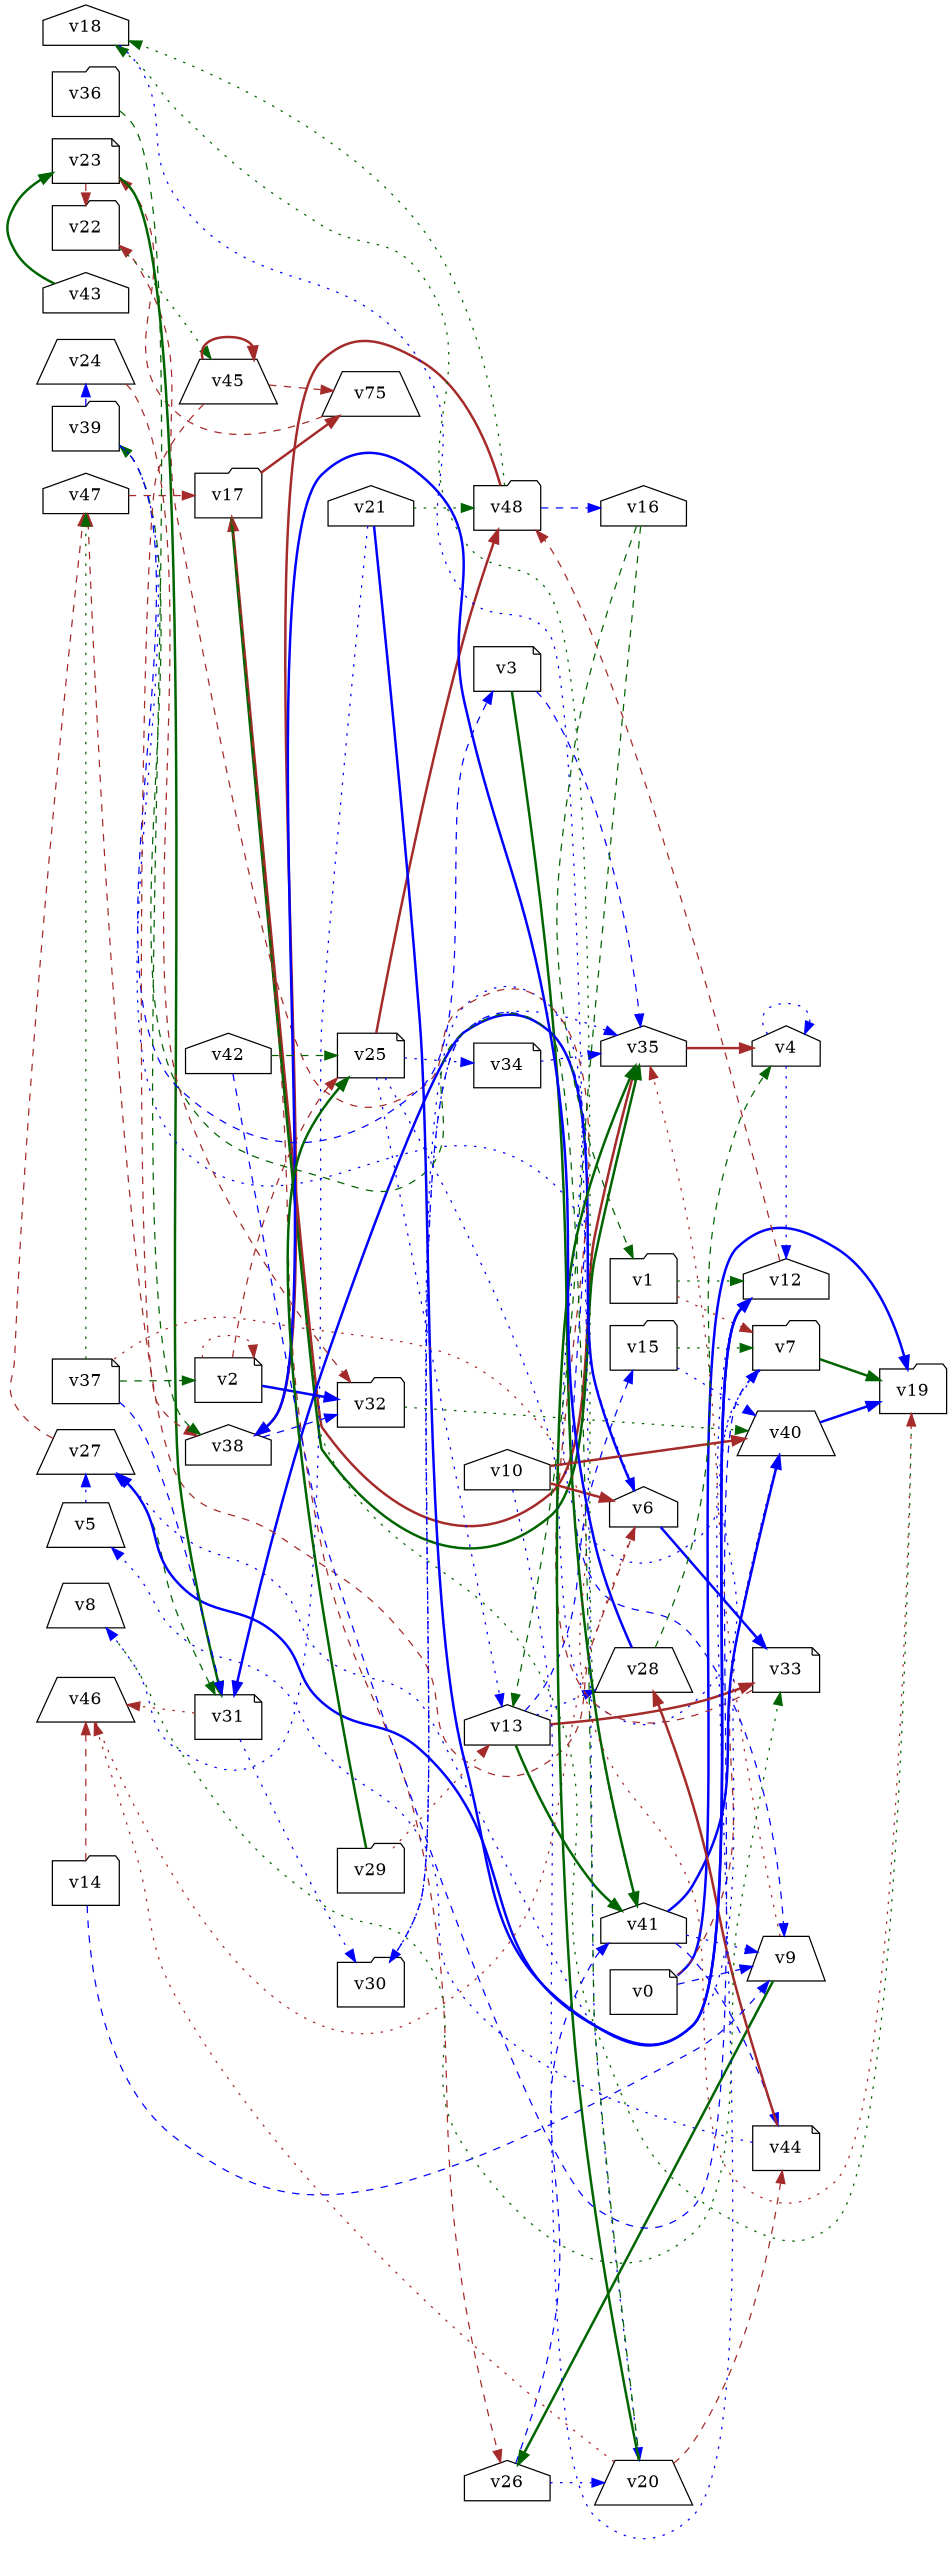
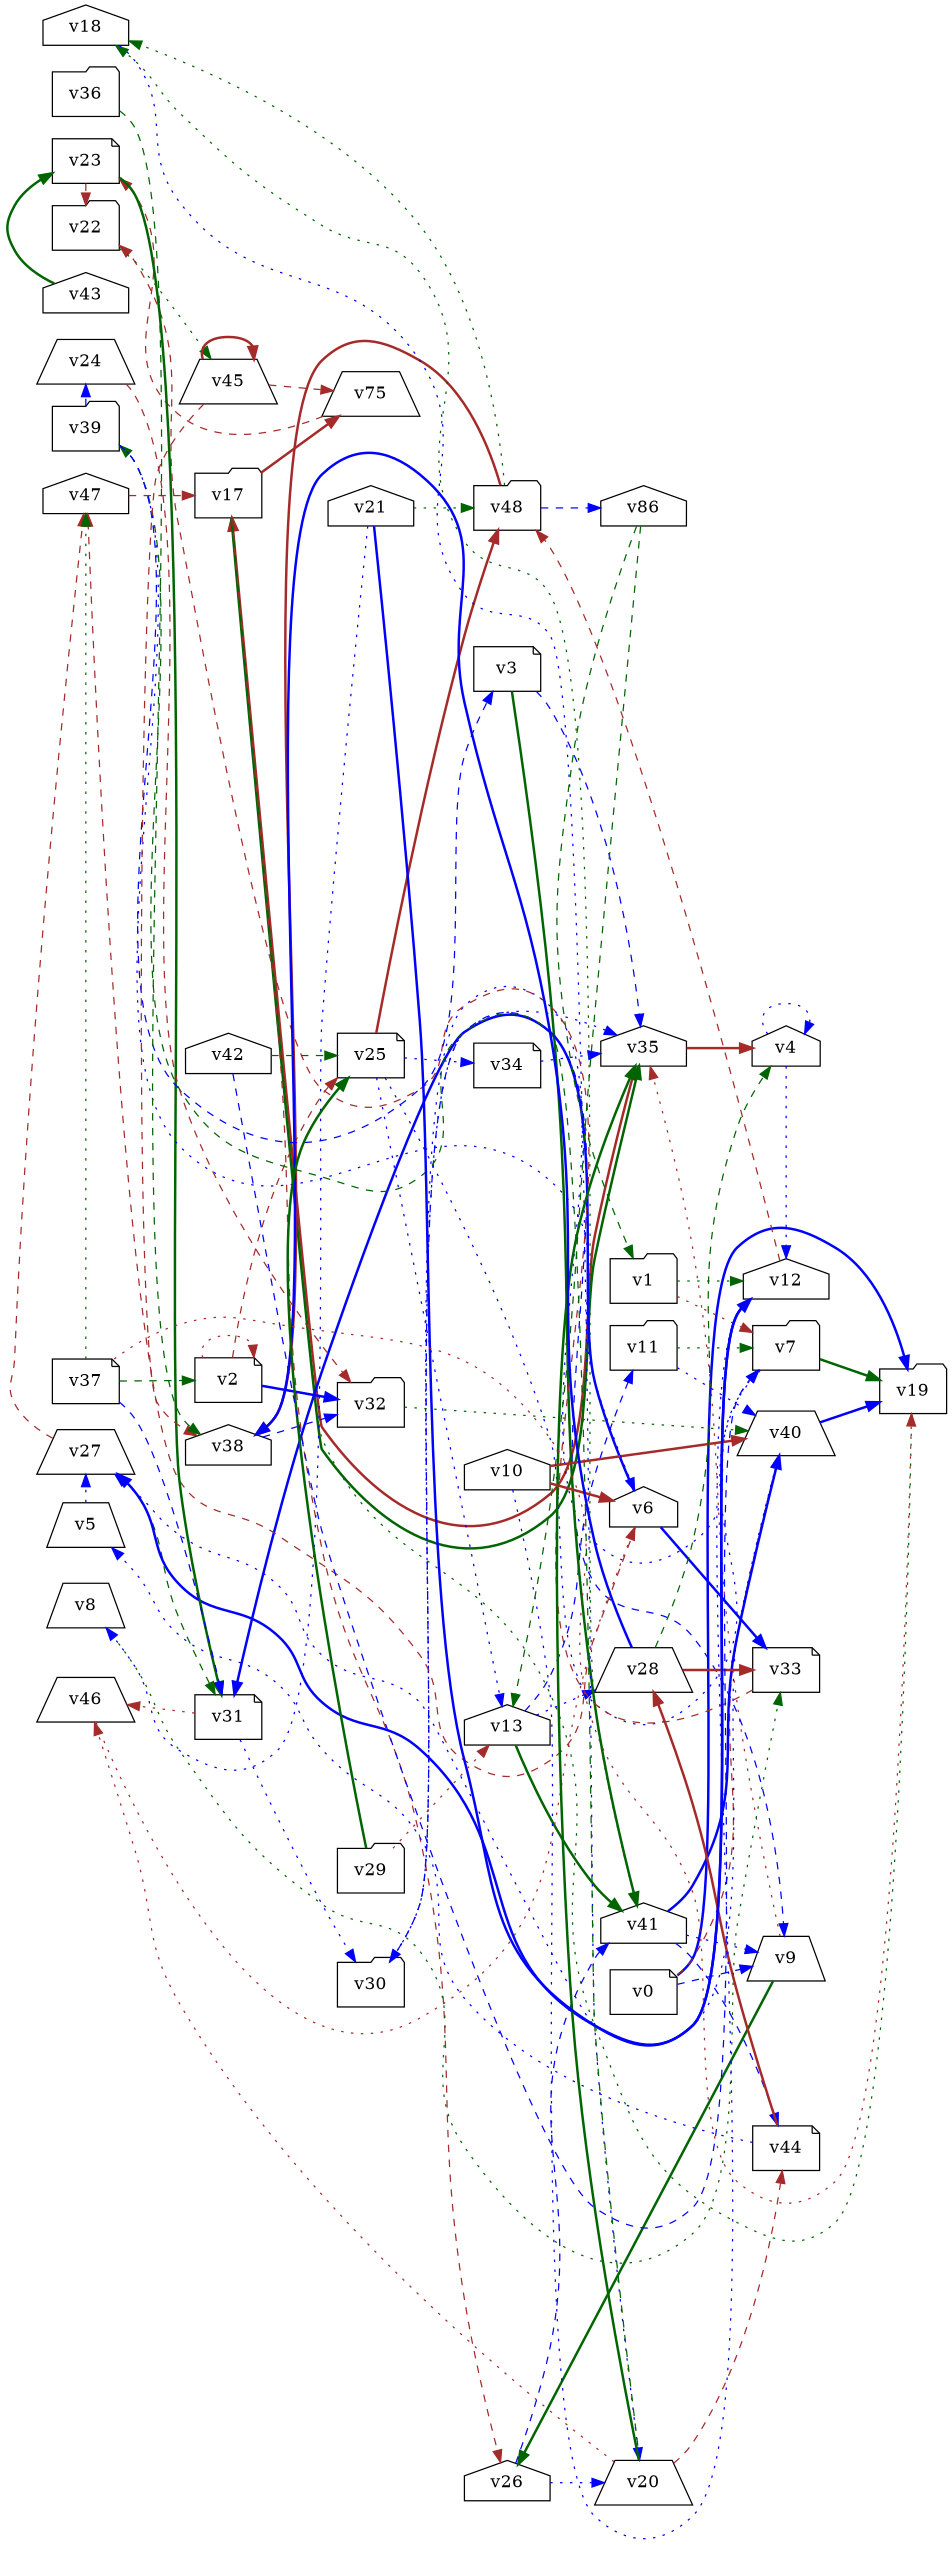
node "v16": label "v16" -> "v86"
node "v15": label "v15" -> "v11"
edge "v13" -> "v33": now "v28" -> "v33"
node "v14": removed
